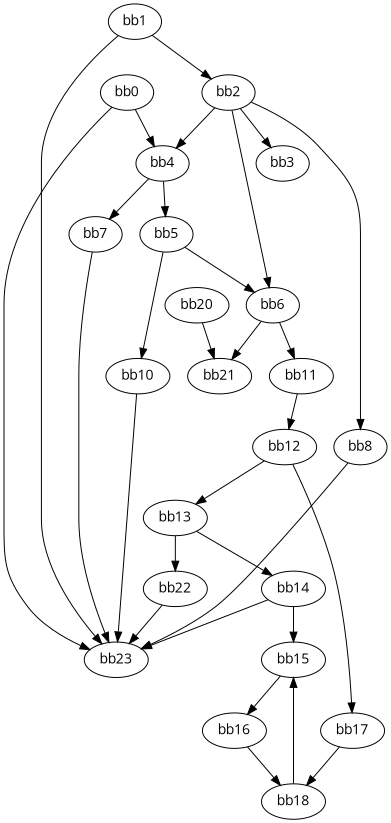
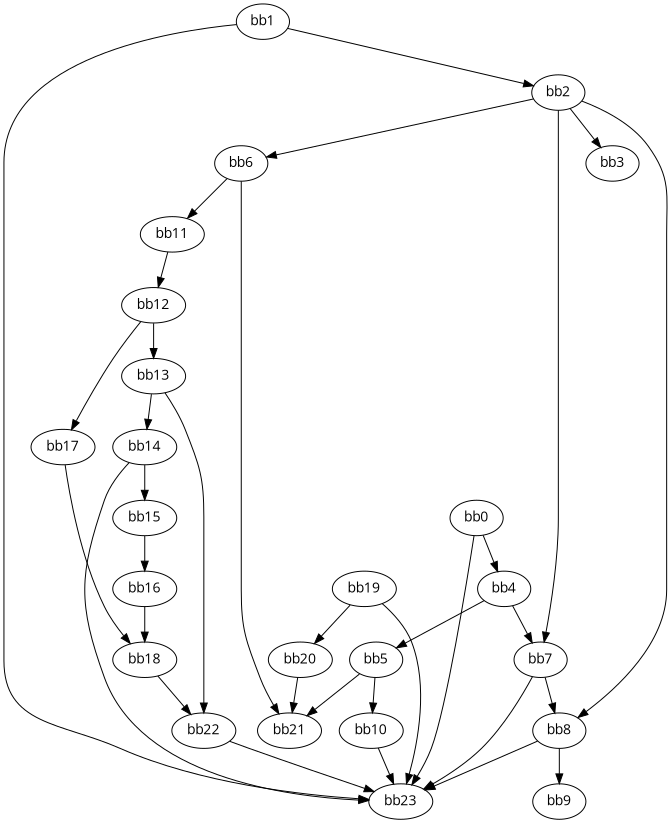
edge "bb2" -> "bb4": now "bb2" -> "bb7"
edge "bb5" -> "bb6": now "bb5" -> "bb21"
node "bb19": added
edge "bb7" -> "bb8": added
edge "bb18" -> "bb15": now "bb18" -> "bb22"
node "bb9": added
